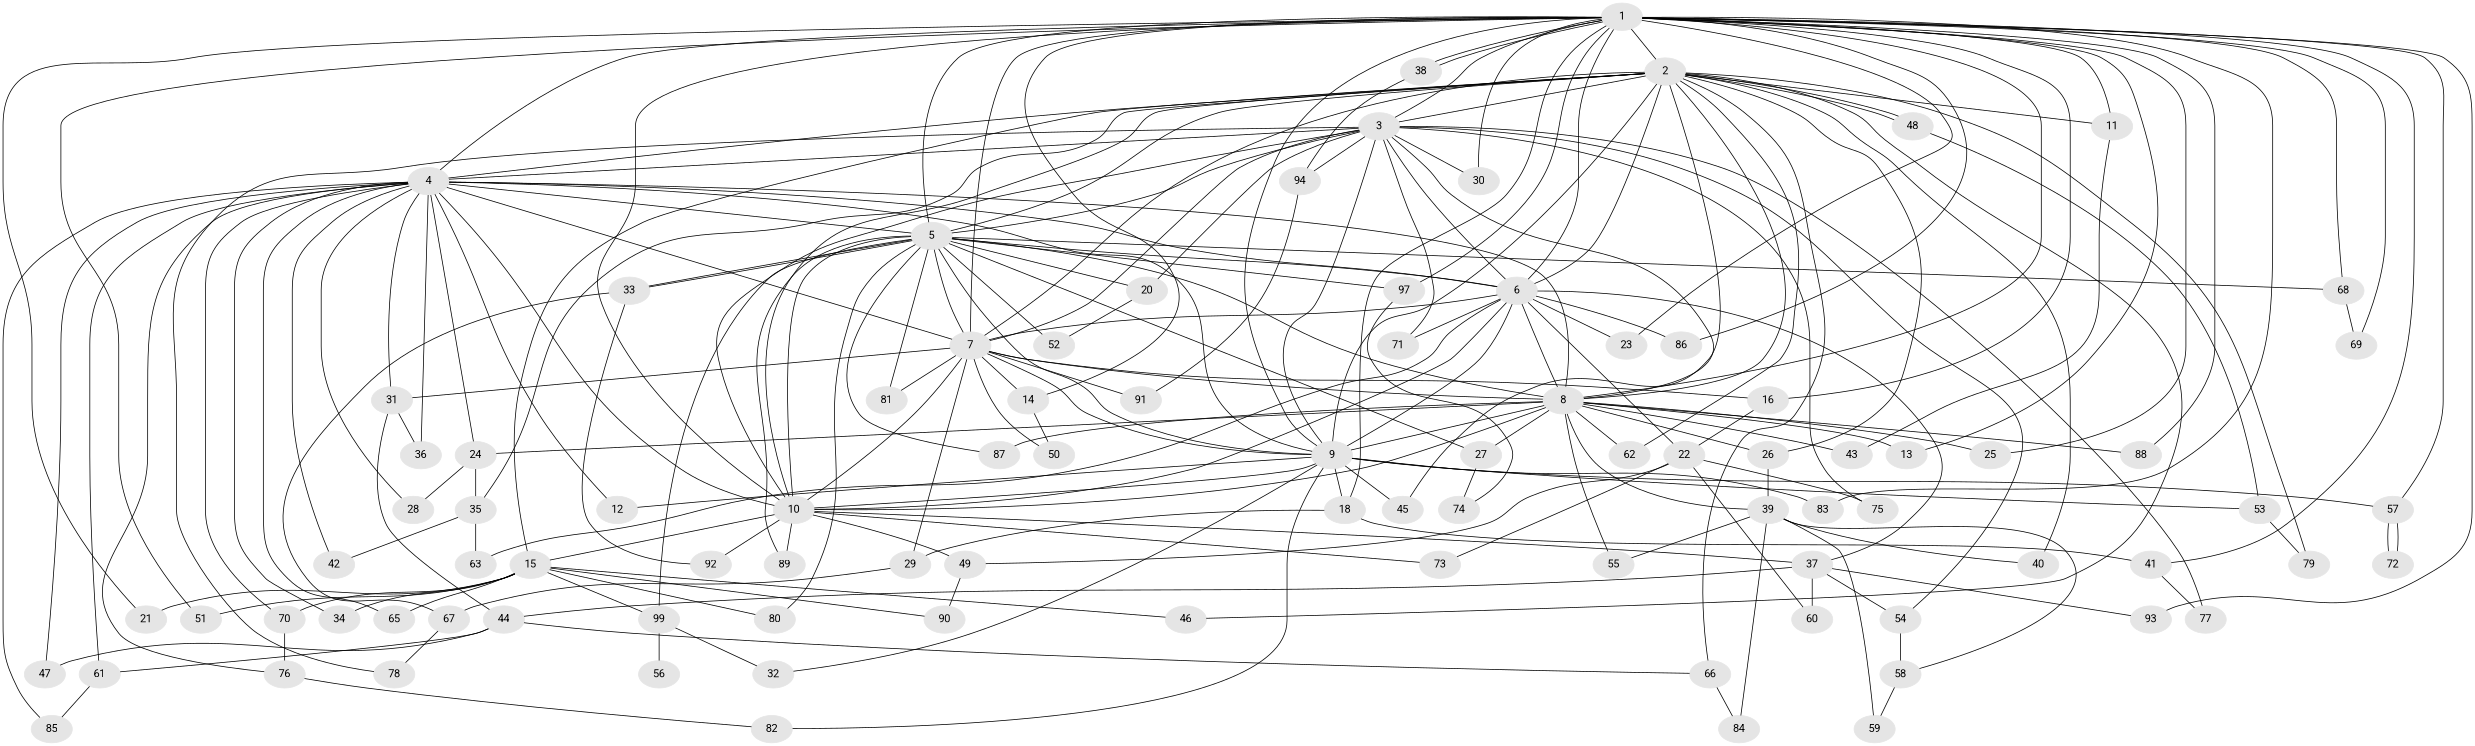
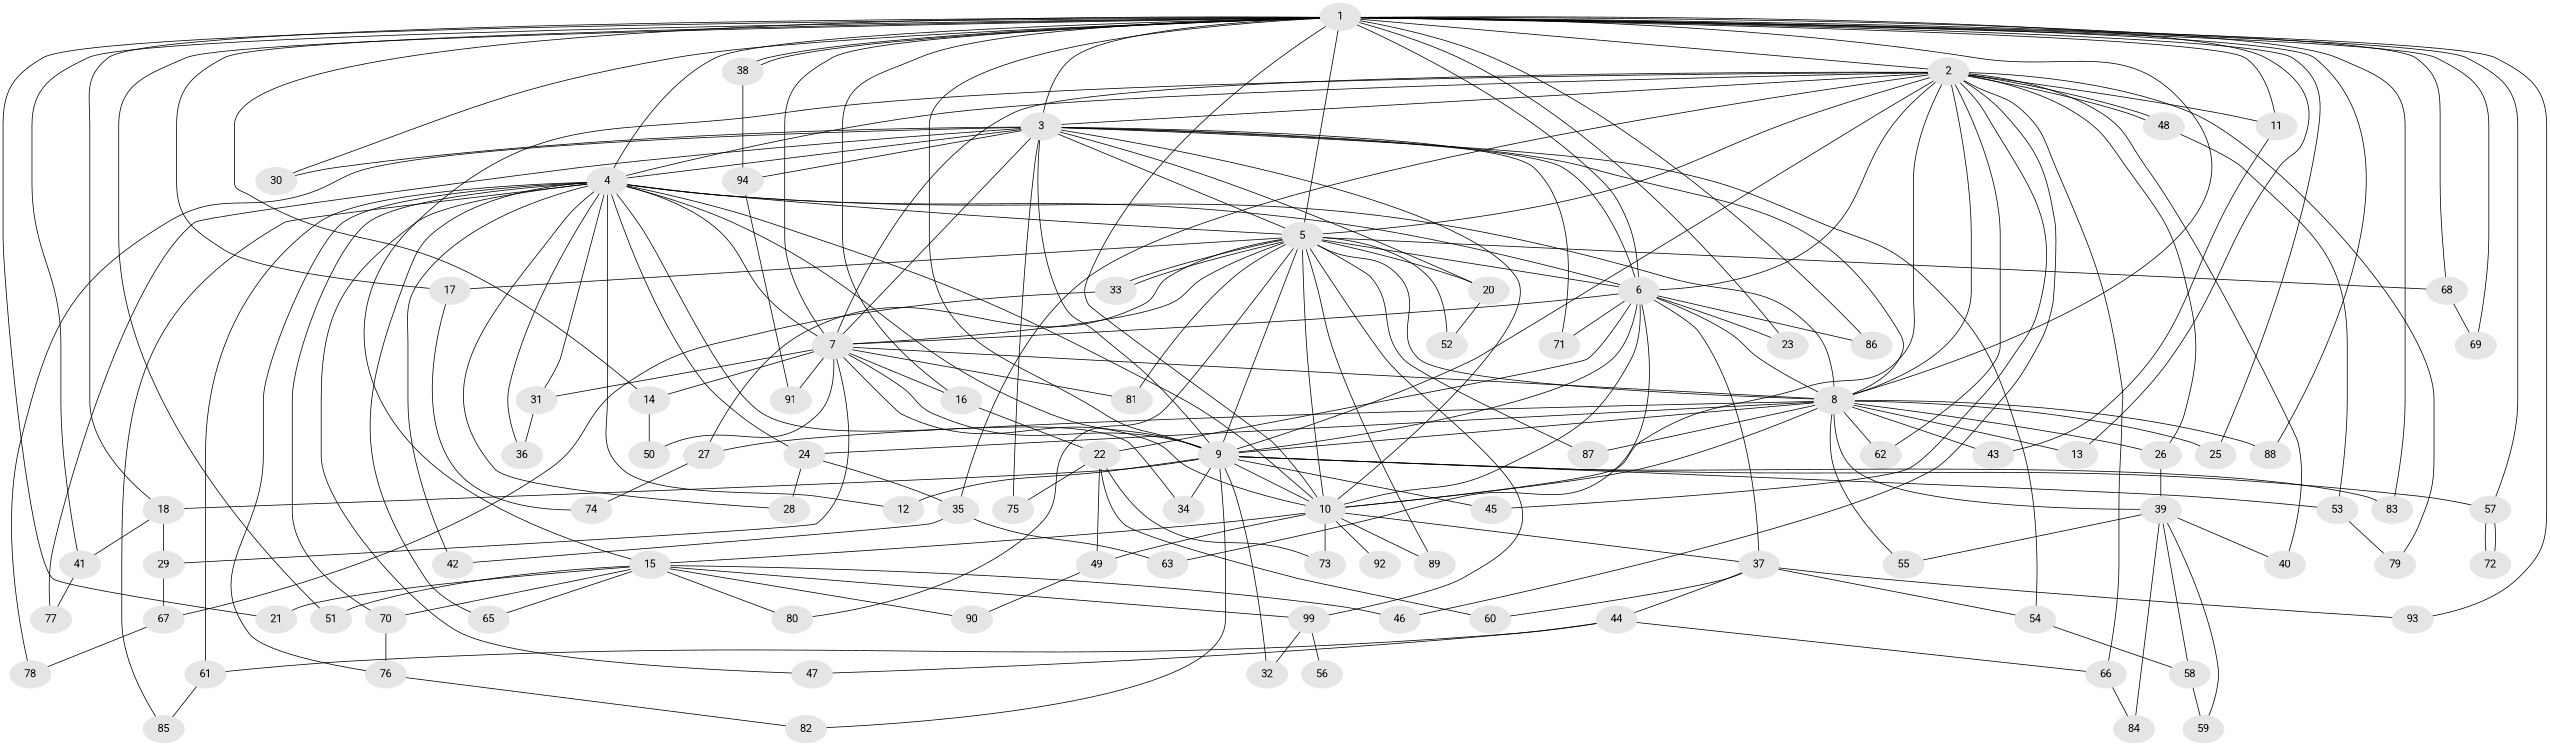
node "97": label "97" -> "17"
edge "33" -- "92": removed
edge "31" -- "44": removed
edge "15" -- "34": now "9" -- "34"
